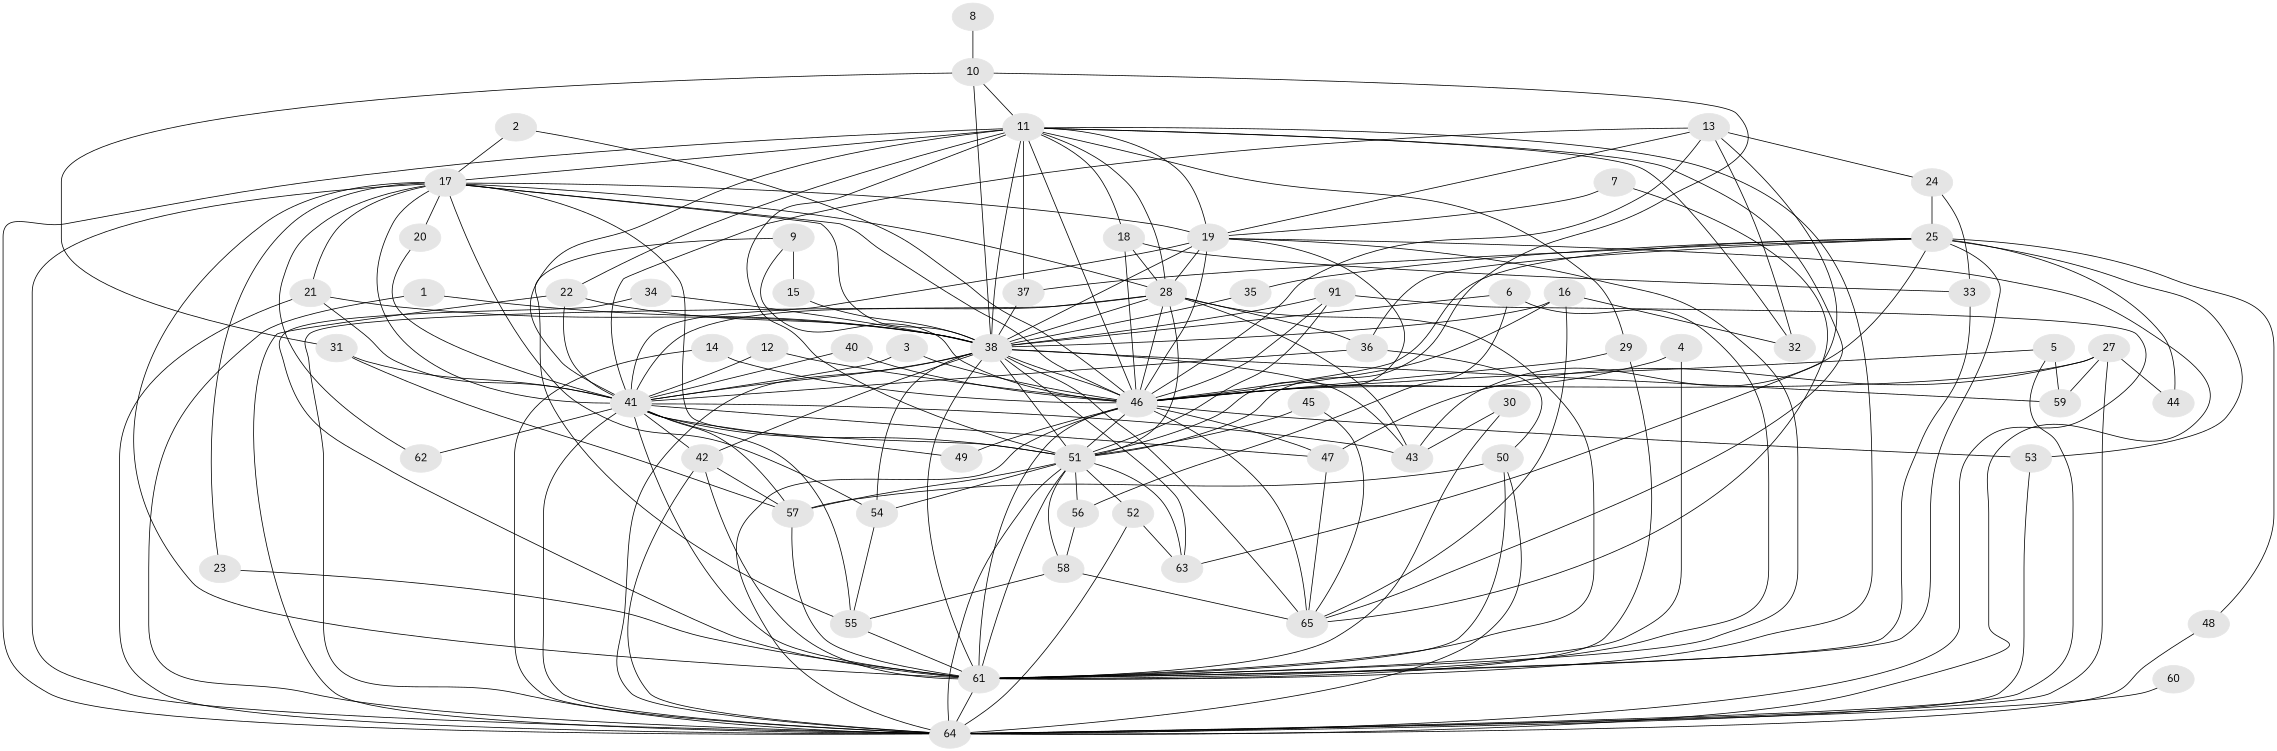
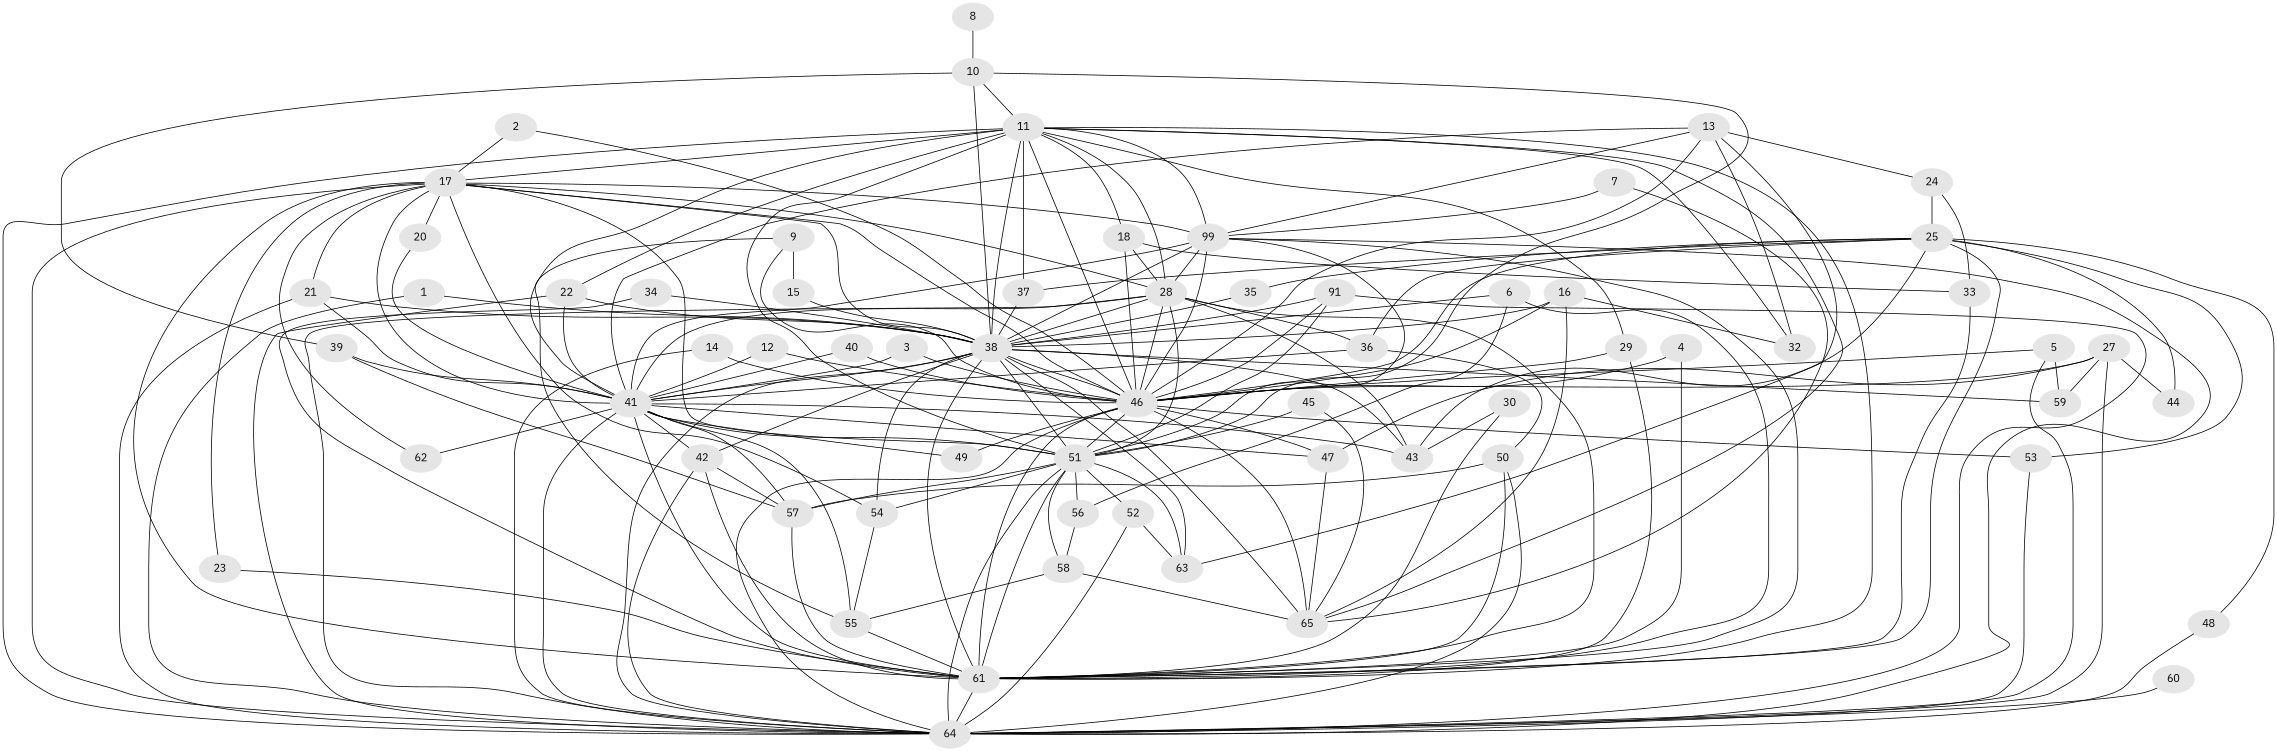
node "19": label "19" -> "99"
node "31": label "31" -> "39"
